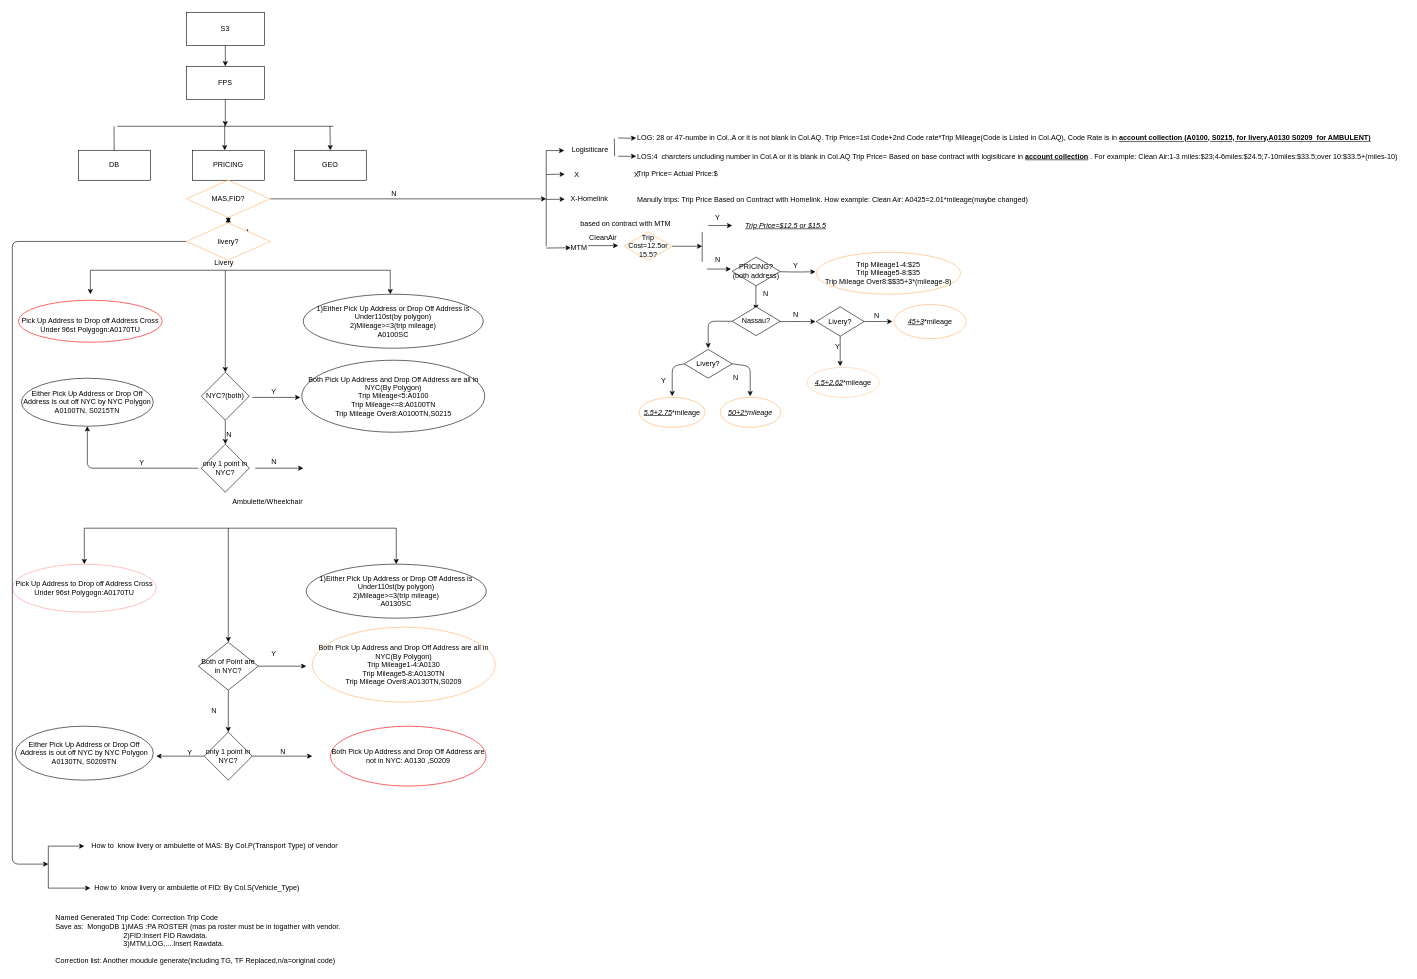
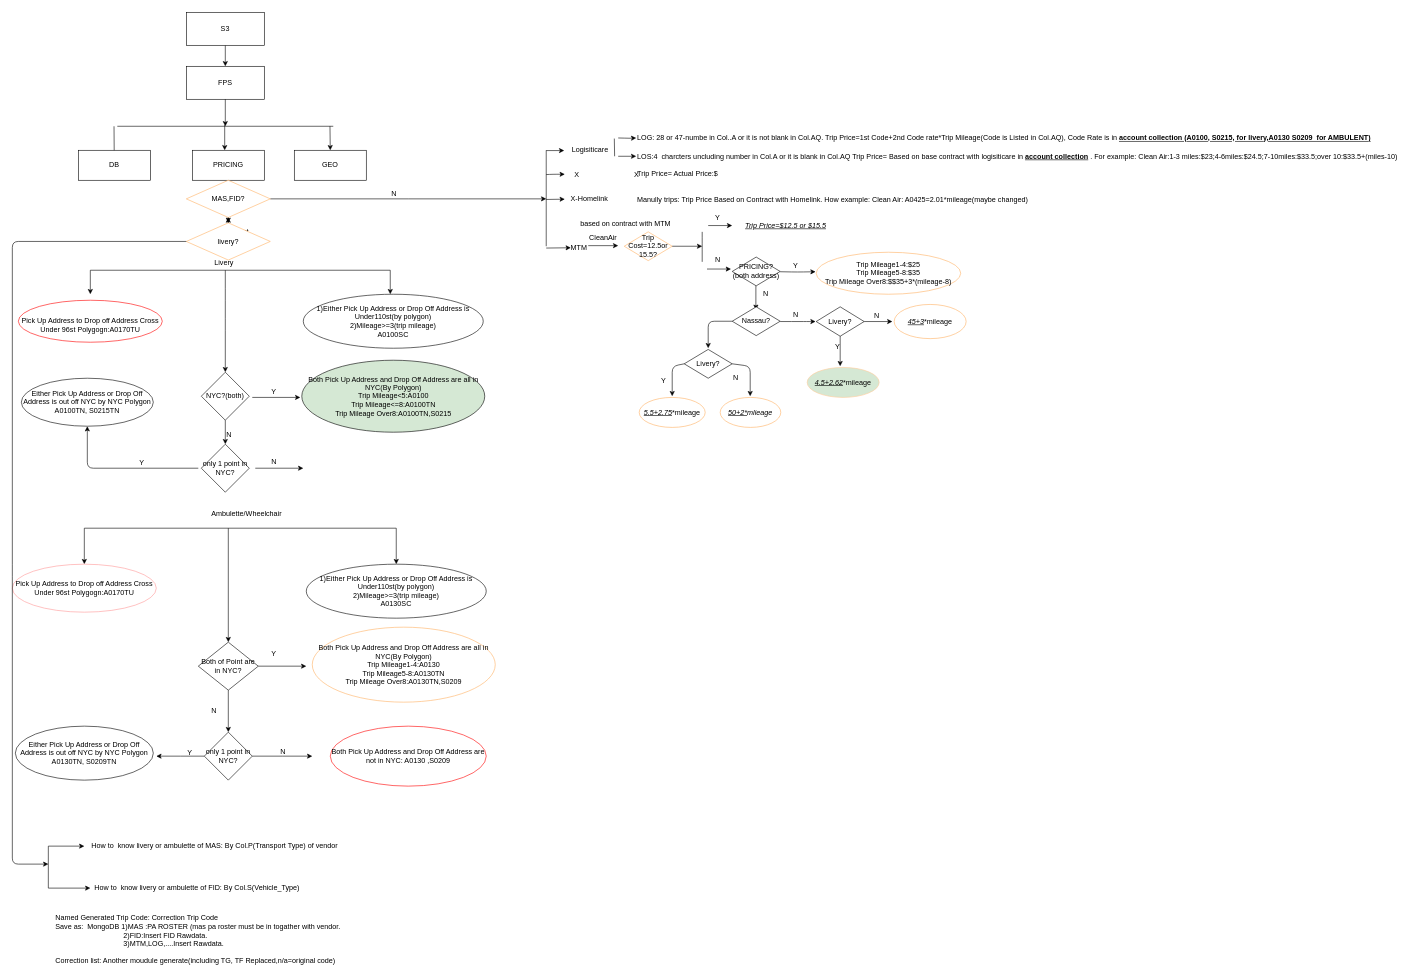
node "4.5+2.62*mileage": fillcolor #ffffff -> #d5e8d4
node "Both Pick Up Address and Drop Off Address are all in NYC(By Polygon) Trip Mileage<5:A0100 Trip Mileage<=8:A0100TN Trip Mileage Over8:A0100TN,S0215": fillcolor #ffffff -> #d5e8d4
node "Ambulette/Wheelchair": moved (270, 502) -> (249, 514)
